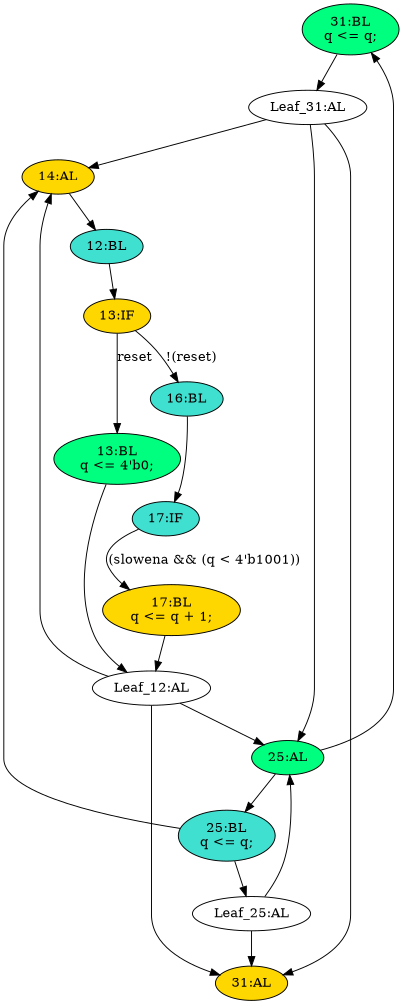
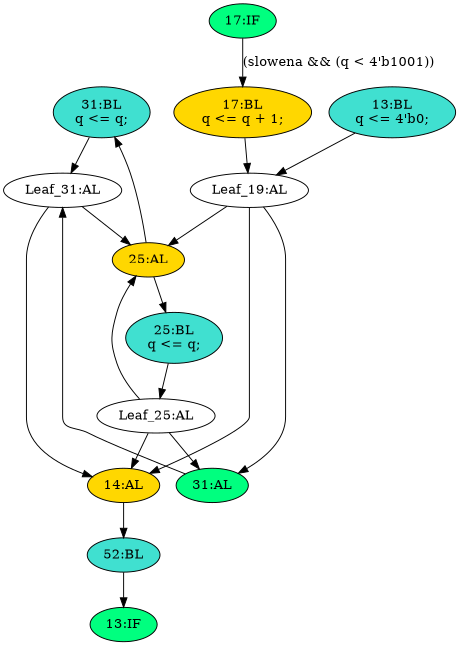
node "31:BL q <= q;": fillcolor springgreen -> turquoise
node "12:BL": label "12:BL" -> "52:BL"
node "13:IF": fillcolor gold -> springgreen
edge "13:IF" -> "13:BL q <= 4'b0;": removed, label "reset"
node "16:BL": removed
node "13:BL q <= 4'b0;": fillcolor springgreen -> turquoise
node "17:IF": fillcolor turquoise -> springgreen
edge "Leaf_31:AL" -> "31:AL": reversed
edge "25:BL q <= q;" -> "14:AL": now "Leaf_25:AL" -> "14:AL"
node "Leaf_12:AL": label "Leaf_12:AL" -> "Leaf_19:AL"
node "25:AL": fillcolor springgreen -> gold
node "31:AL": fillcolor gold -> springgreen
